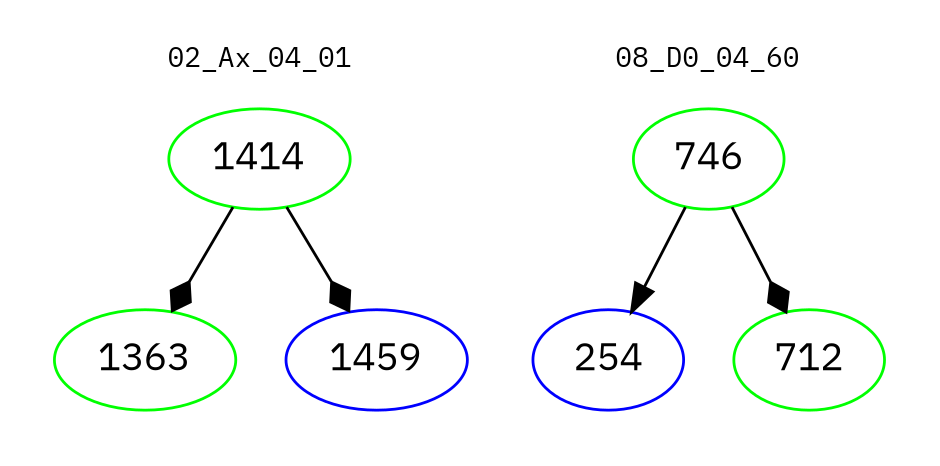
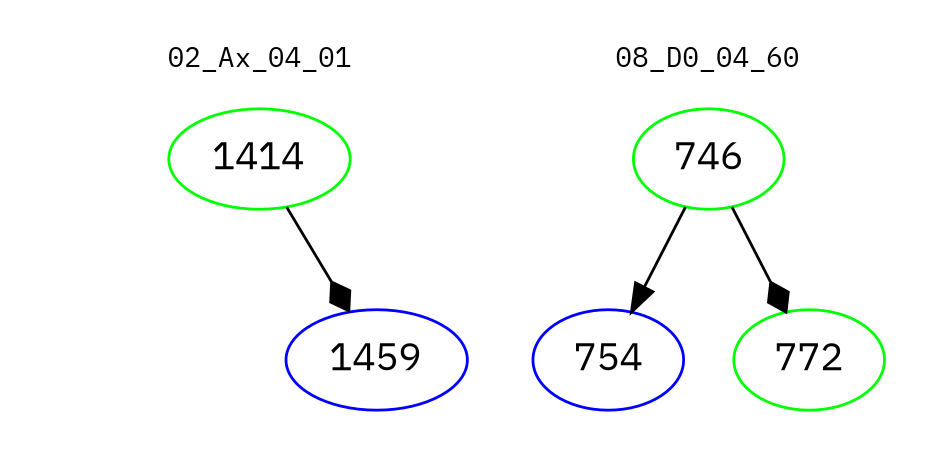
node "1363": removed
node "254": label "254" -> "754"
node "712": label "712" -> "772"
